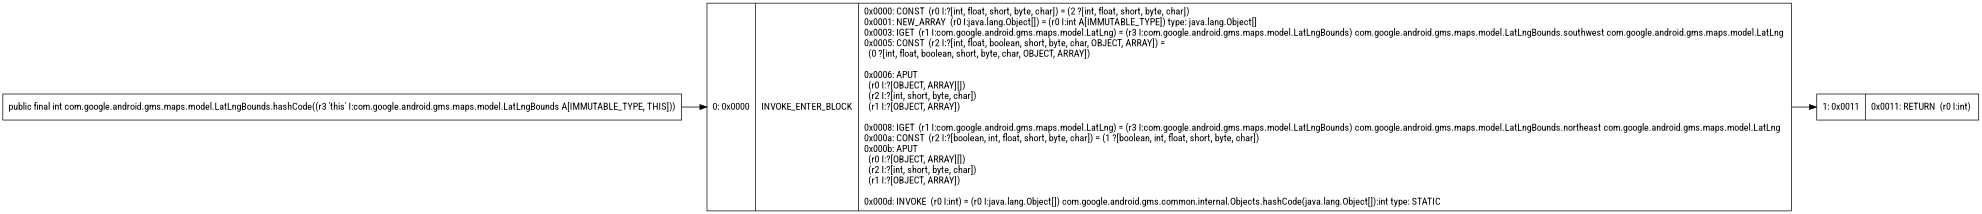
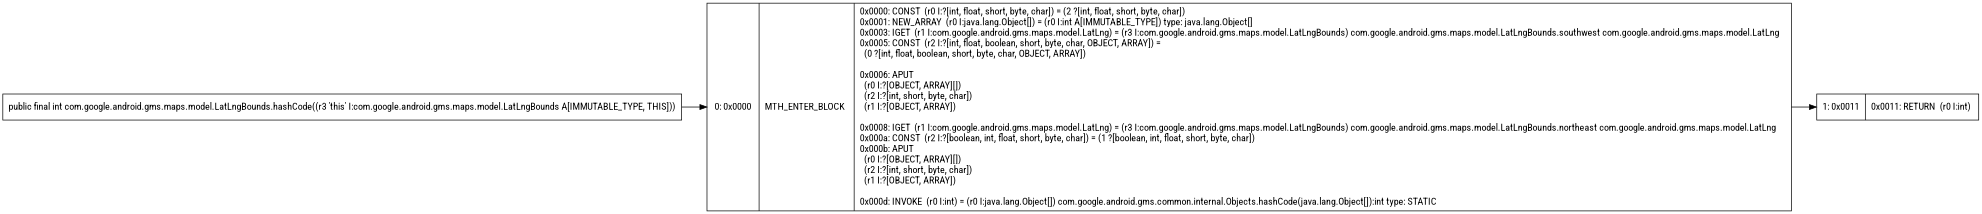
node "0: 0x0000": text "INVOKE_ENTER_BLOCK" -> "MTH_ENTER_BLOCK"
